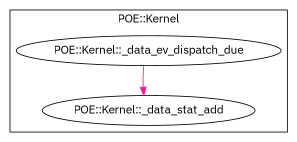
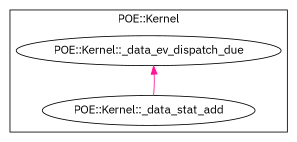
edge "POE::Kernel::_data_ev_dispatch_due" -> "POE::Kernel::_data_stat_add": reversed
